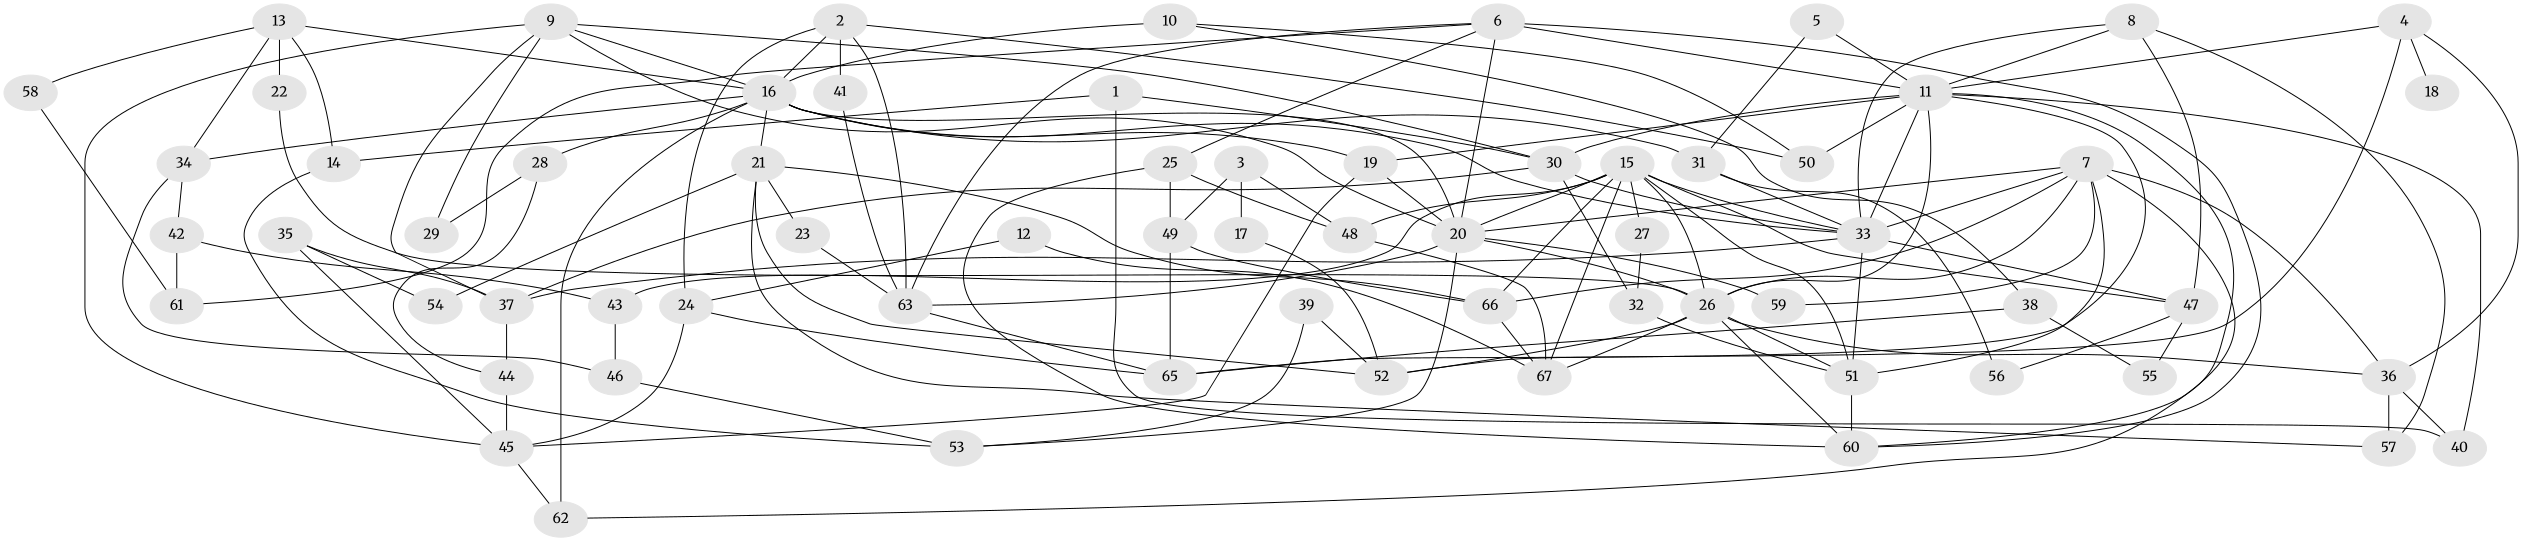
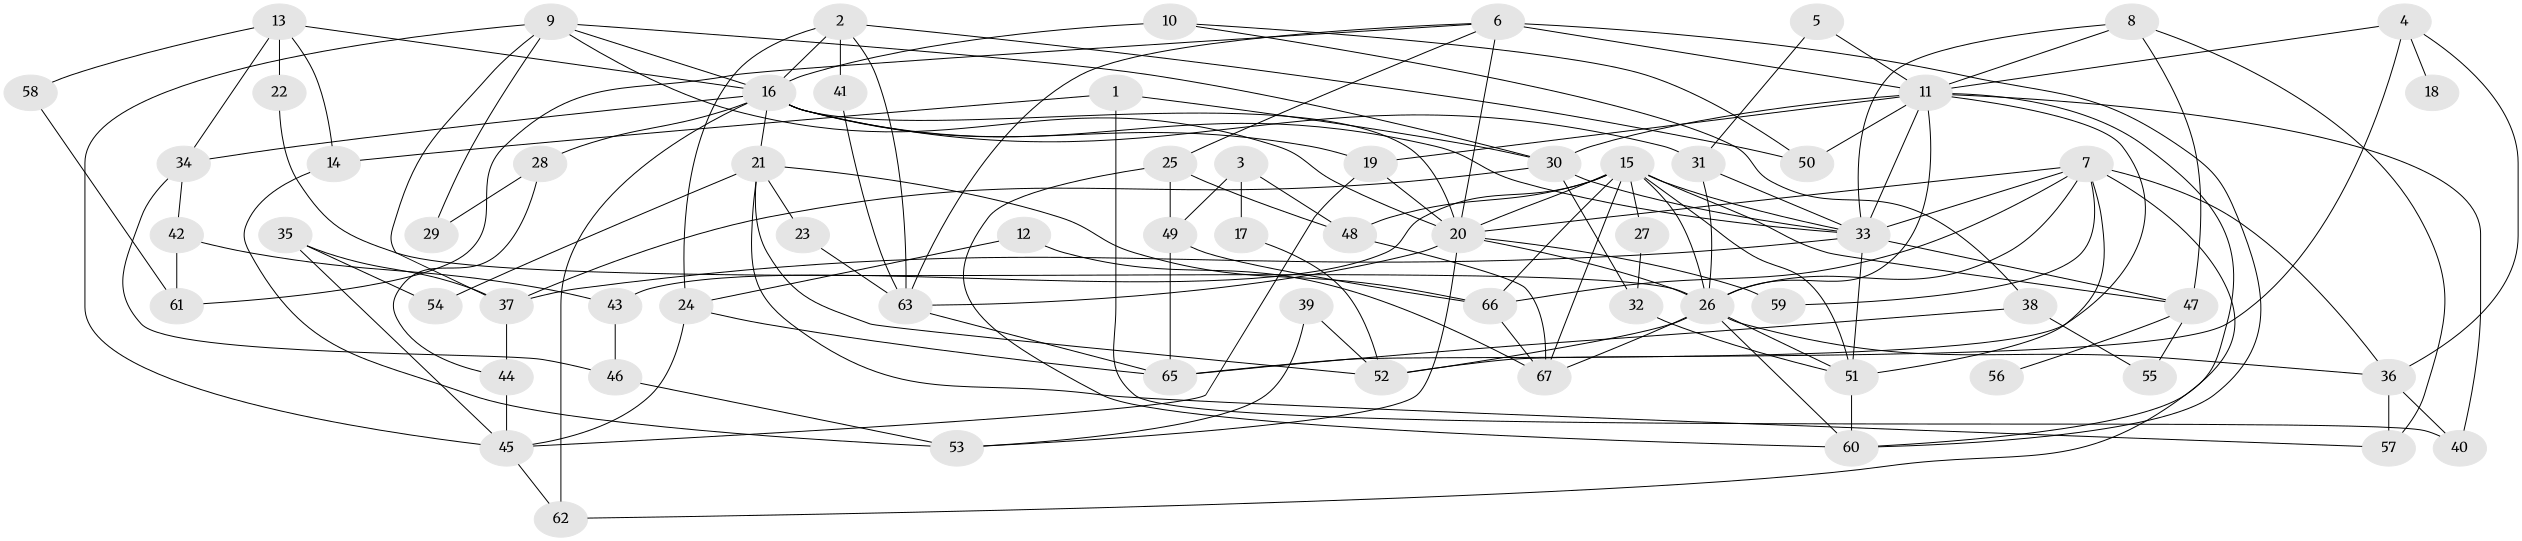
edge "31" -- "56": now "31" -- "26"
